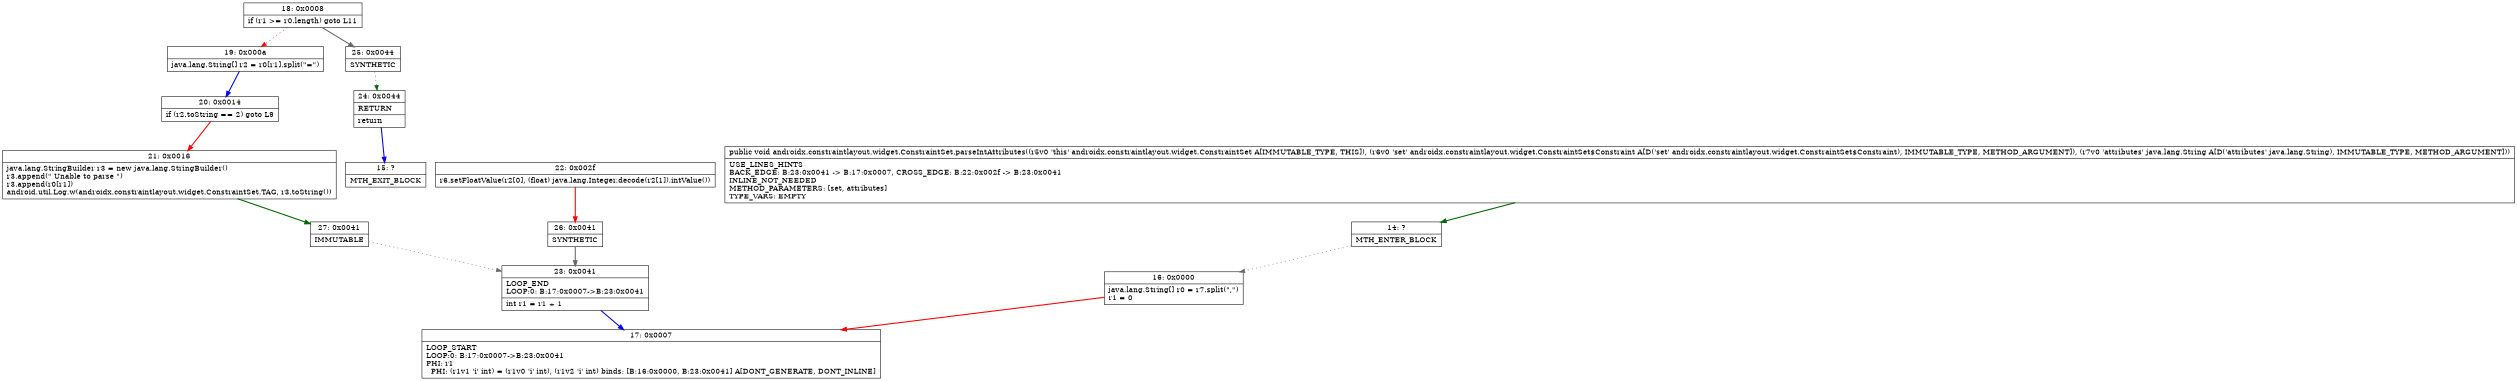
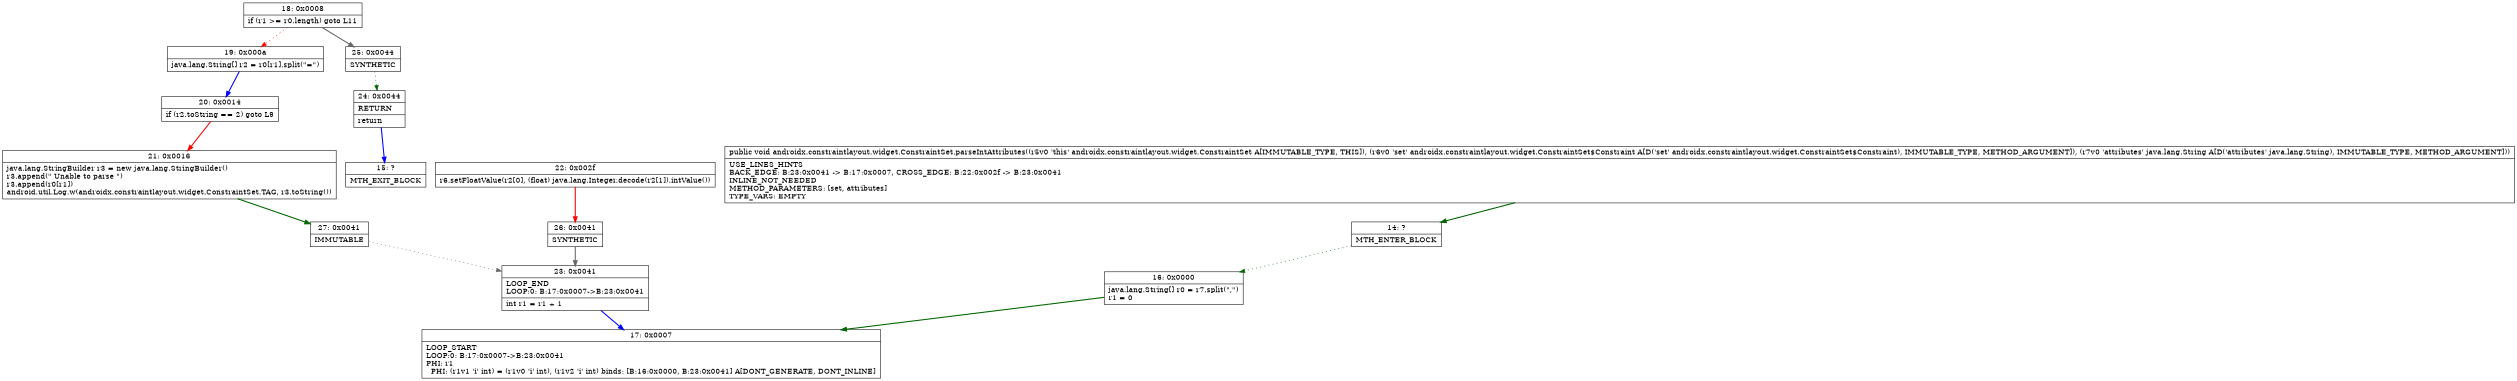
edge "14: ?" -> "16: 0x0000": color gray40 -> darkgreen
edge "16: 0x0000" -> "17: 0x0007": color red -> darkgreen
